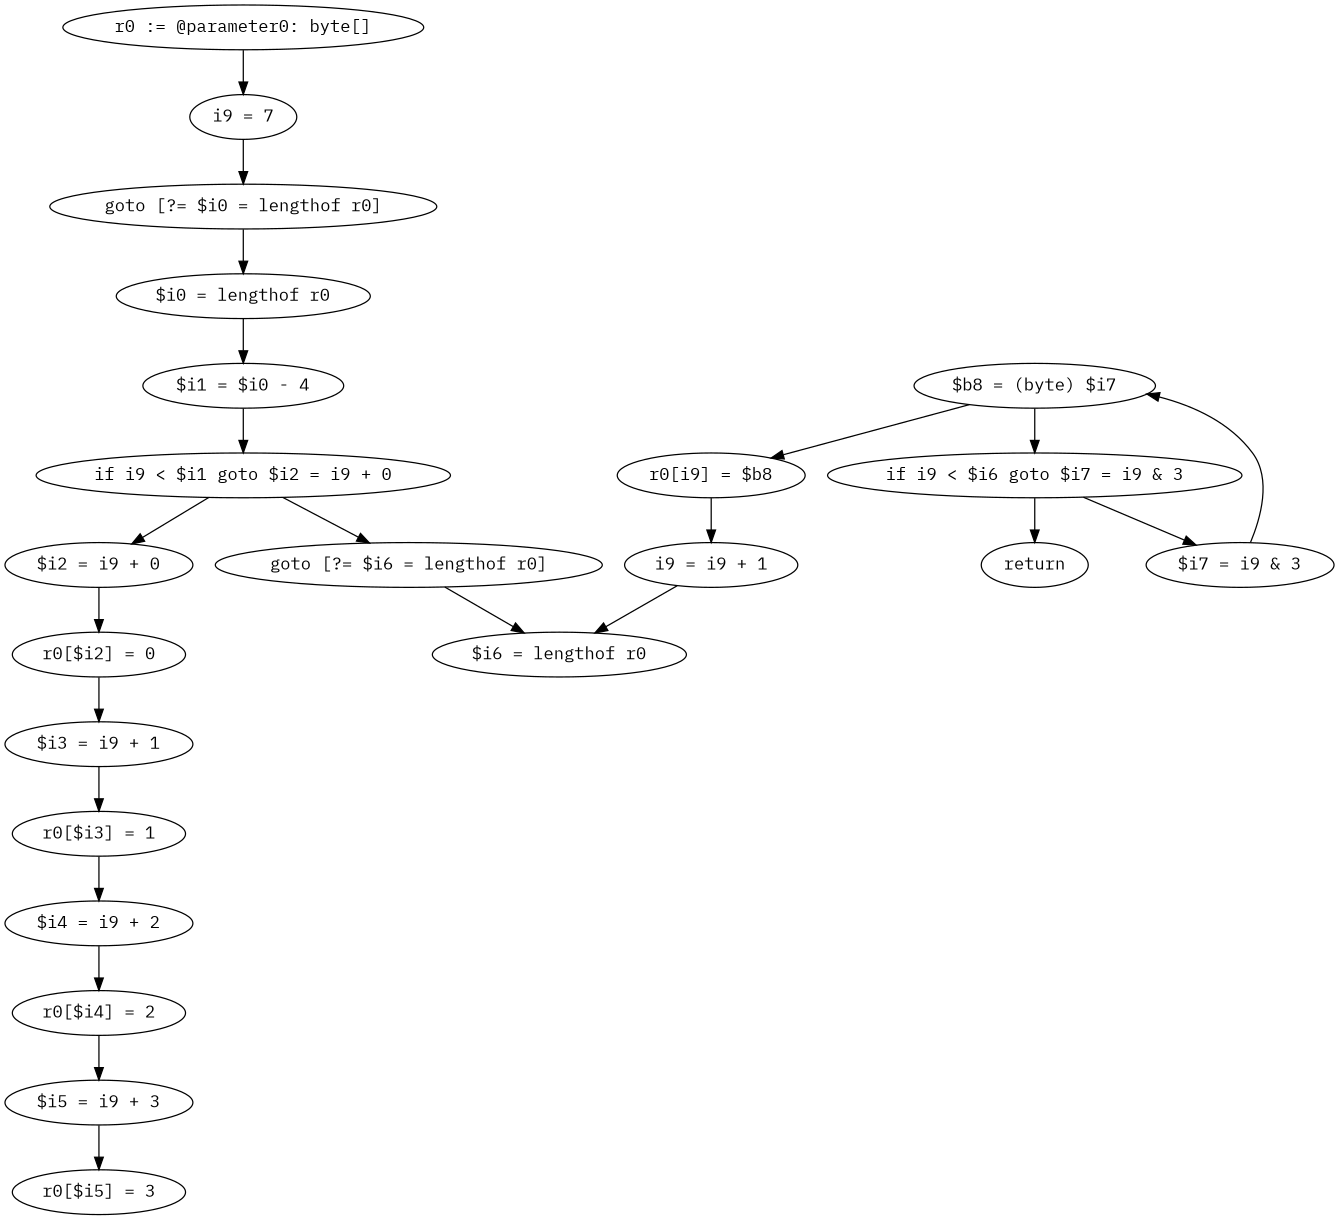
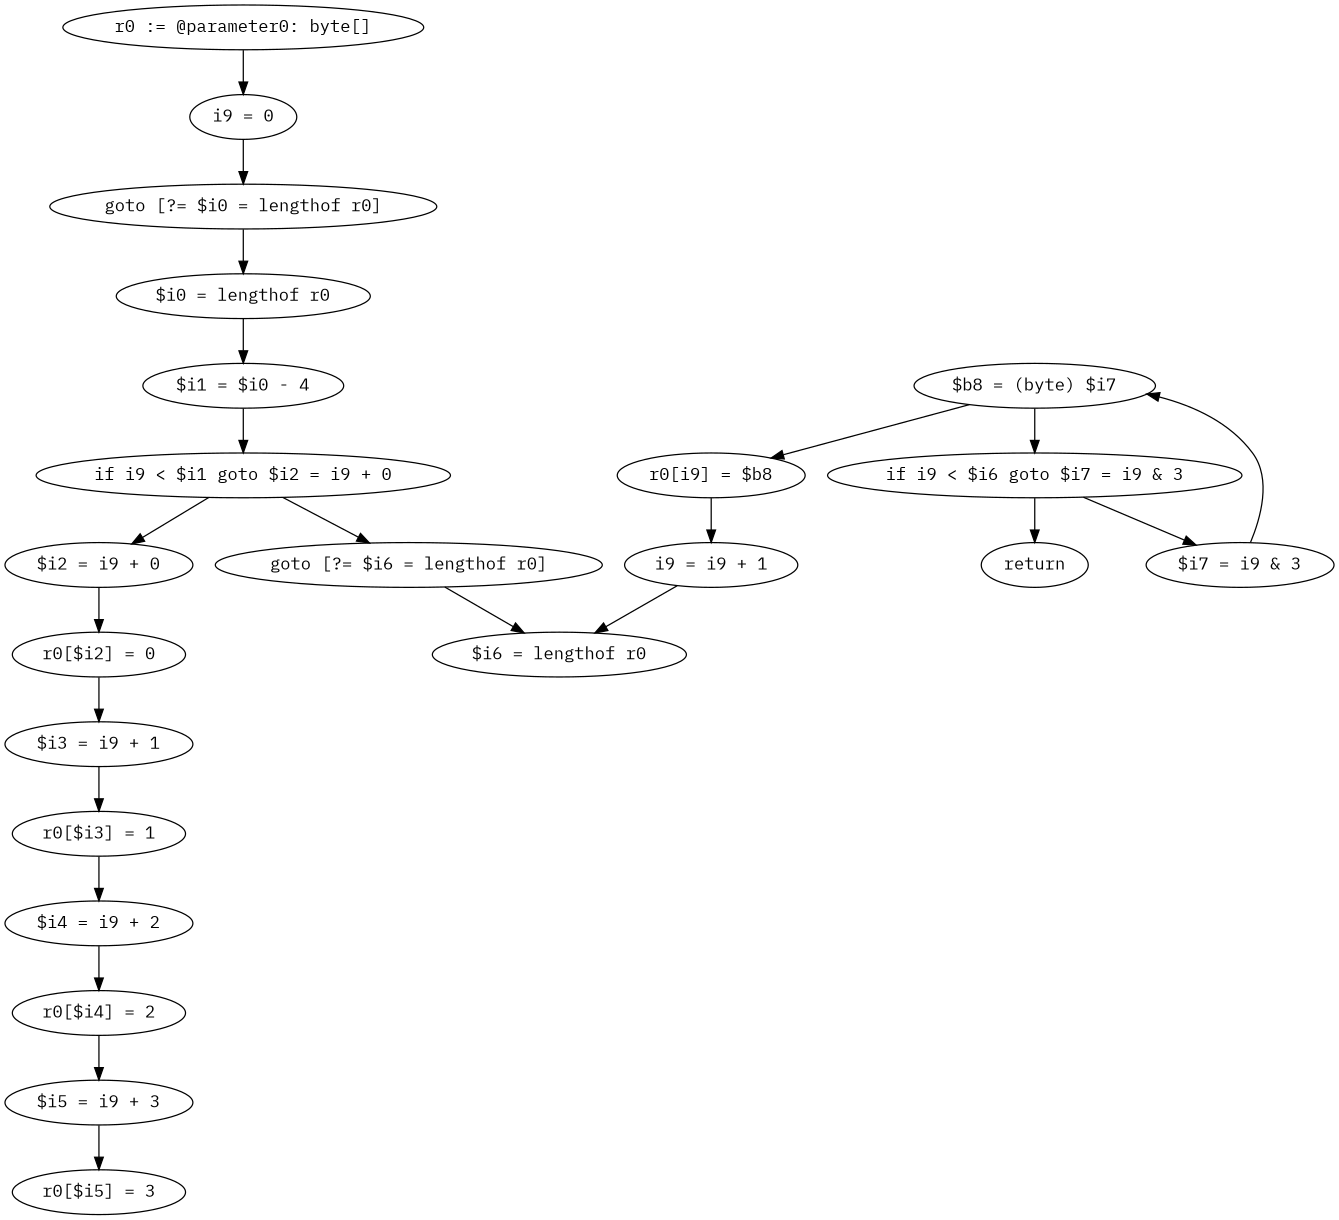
node "i9 = 7": label "i9 = 7" -> "i9 = 0"
